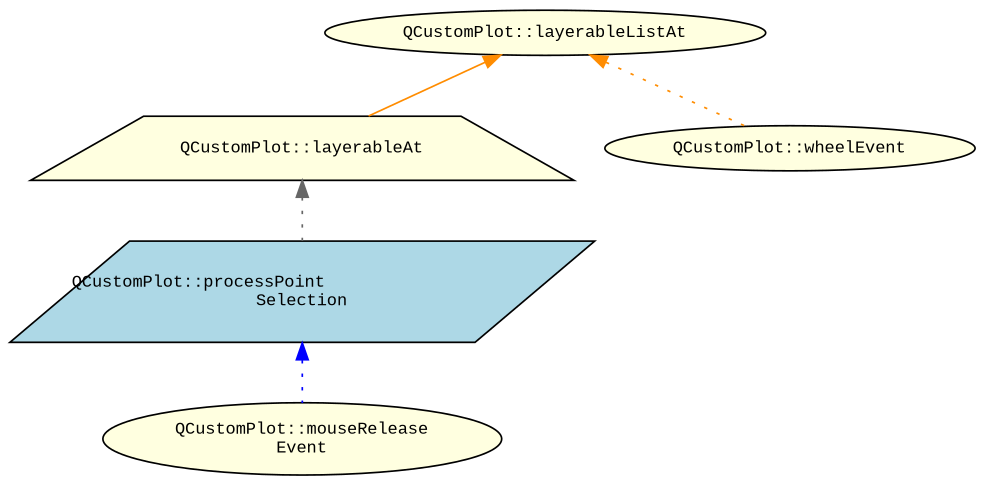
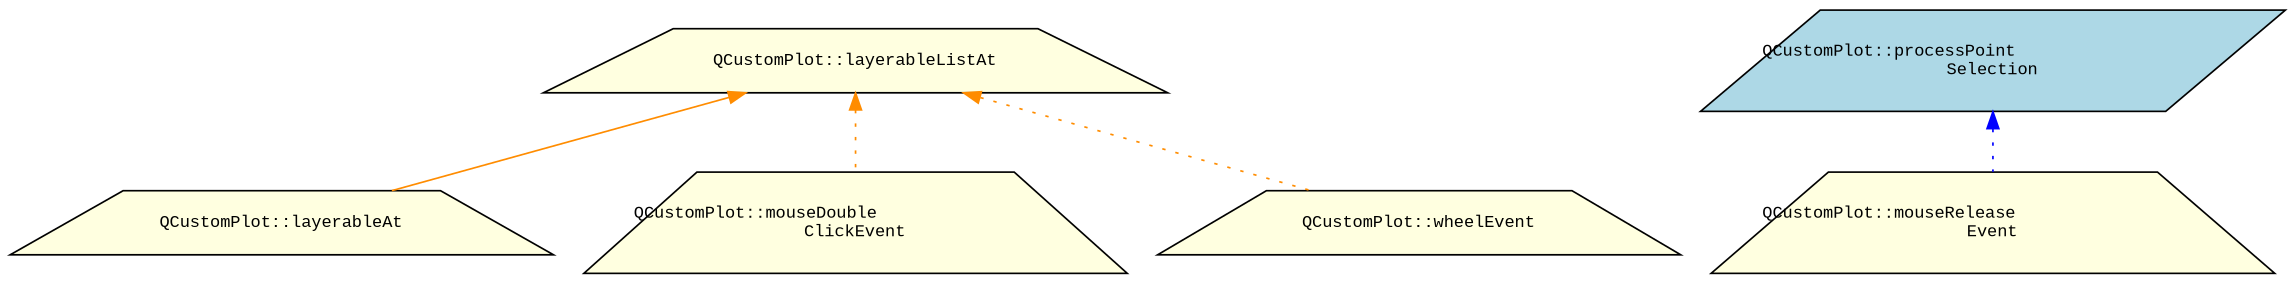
node "QCustomPlot::layerableListAt": shape ellipse -> trapezium
node "QCustomPlot::wheelEvent": shape ellipse -> trapezium
edge "QCustomPlot::processPoint Selection" -> "QCustomPlot::layerableAt": removed
node "QCustomPlot::mouseDouble ClickEvent": added
node "QCustomPlot::mouseRelease Event": shape ellipse -> trapezium
